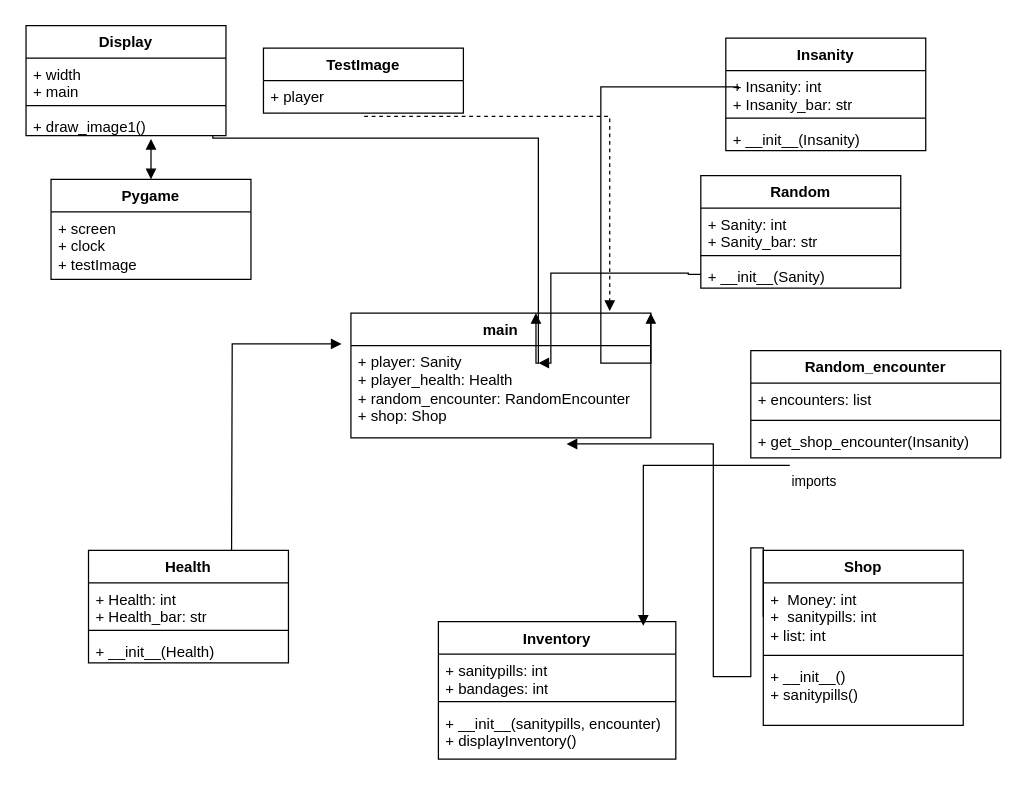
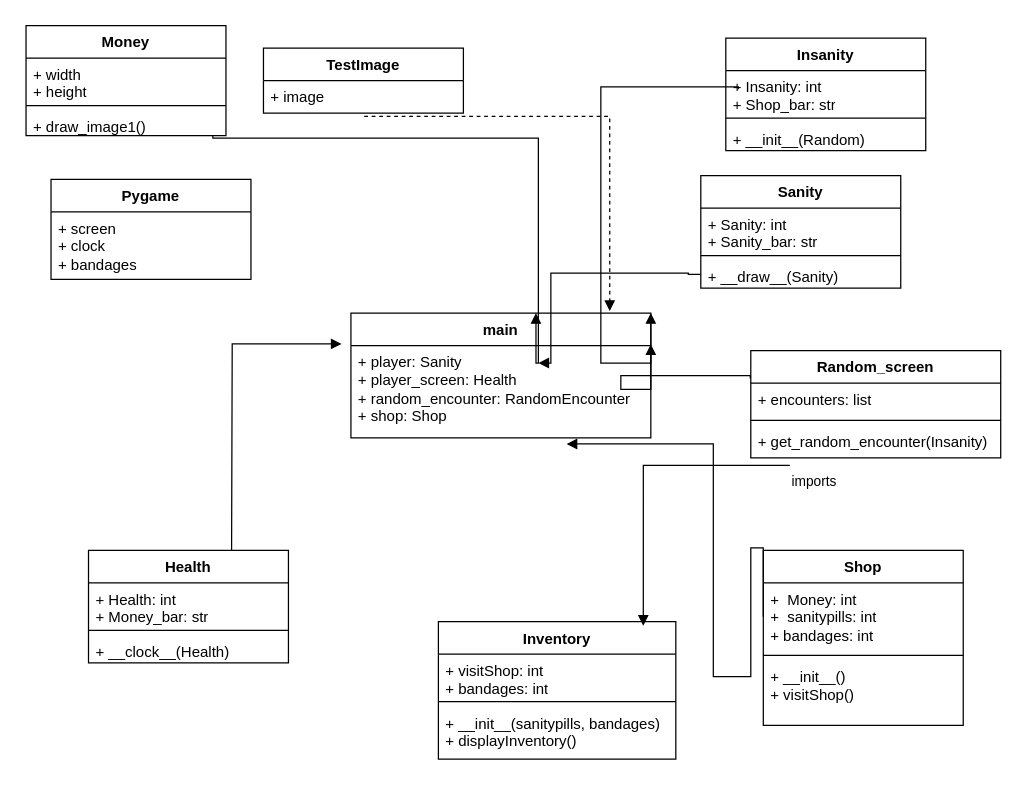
node "Display": label "Display" -> "Money"
node "+ width + main": label "+ width + main" -> "+ width + height"
node "+ Insanity: int + Insanity_bar: str": label "+ Insanity: int + Insanity_bar: str" -> "+ Insanity: int + Shop_bar: str"
node "+ player": label "+ player" -> "+ image"
node "+ __init__(Insanity)": label "+ __init__(Insanity)" -> "+ __init__(Random)"
edge "+ draw_image1()" -- "Pygame": removed
node "Random": label "Random" -> "Sanity"
node "+ screen + clock + testImage": label "+ screen + clock + testImage" -> "+ screen + clock + bandages"
node "+ __init__(Sanity)": label "+ __init__(Sanity)" -> "+ __draw__(Sanity)"
node "Random_encounter": label "Random_encounter" -> "Random_screen"
edge "+ encounters: list" -> "main": added
node "+ player: Sanity + player_health: Health + random_encounter: RandomEncounter + shop: Shop": label "+ player: Sanity + player_health: Health + random_encounter: RandomEncounter + shop: Shop" -> "+ player: Sanity + player_screen: Health + random_encounter: RandomEncounter + shop: Shop"
node "+ get_shop_encounter(Insanity)": label "+ get_shop_encounter(Insanity)" -> "+ get_random_encounter(Insanity)"
node "+ Health: int + Health_bar: str": label "+ Health: int + Health_bar: str" -> "+ Health: int + Money_bar: str"
node "+ Money: int + sanitypills: int + list: int": label "+ Money: int + sanitypills: int + list: int" -> "+ Money: int + sanitypills: int + bandages: int"
node "+ __init__(Health)": label "+ __init__(Health)" -> "+ __clock__(Health)"
node "+ sanitypills: int + bandages: int": label "+ sanitypills: int + bandages: int" -> "+ visitShop: int + bandages: int"
node "+ __init__() + sanitypills()": label "+ __init__() + sanitypills()" -> "+ __init__() + visitShop()"
node "+ __init__(sanitypills, encounter) + displayInventory()": label "+ __init__(sanitypills, encounter) + displayInventory()" -> "+ __init__(sanitypills, bandages) + displayInventory()"
